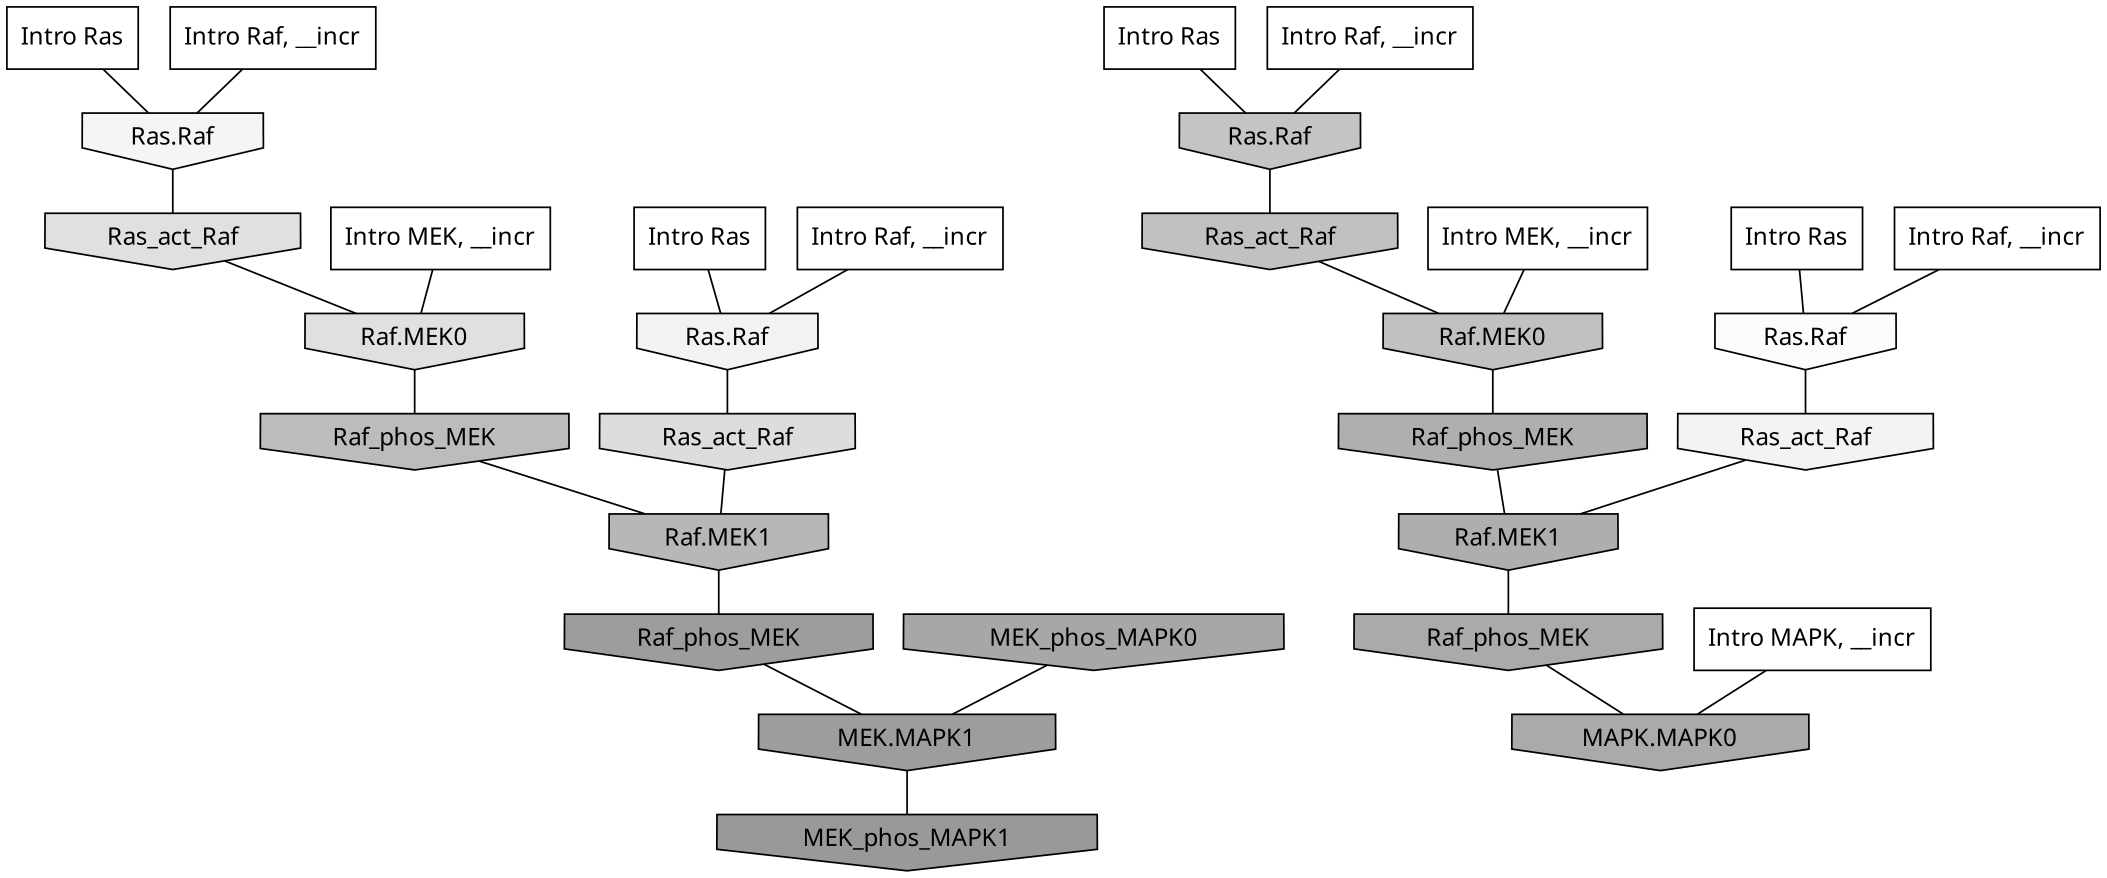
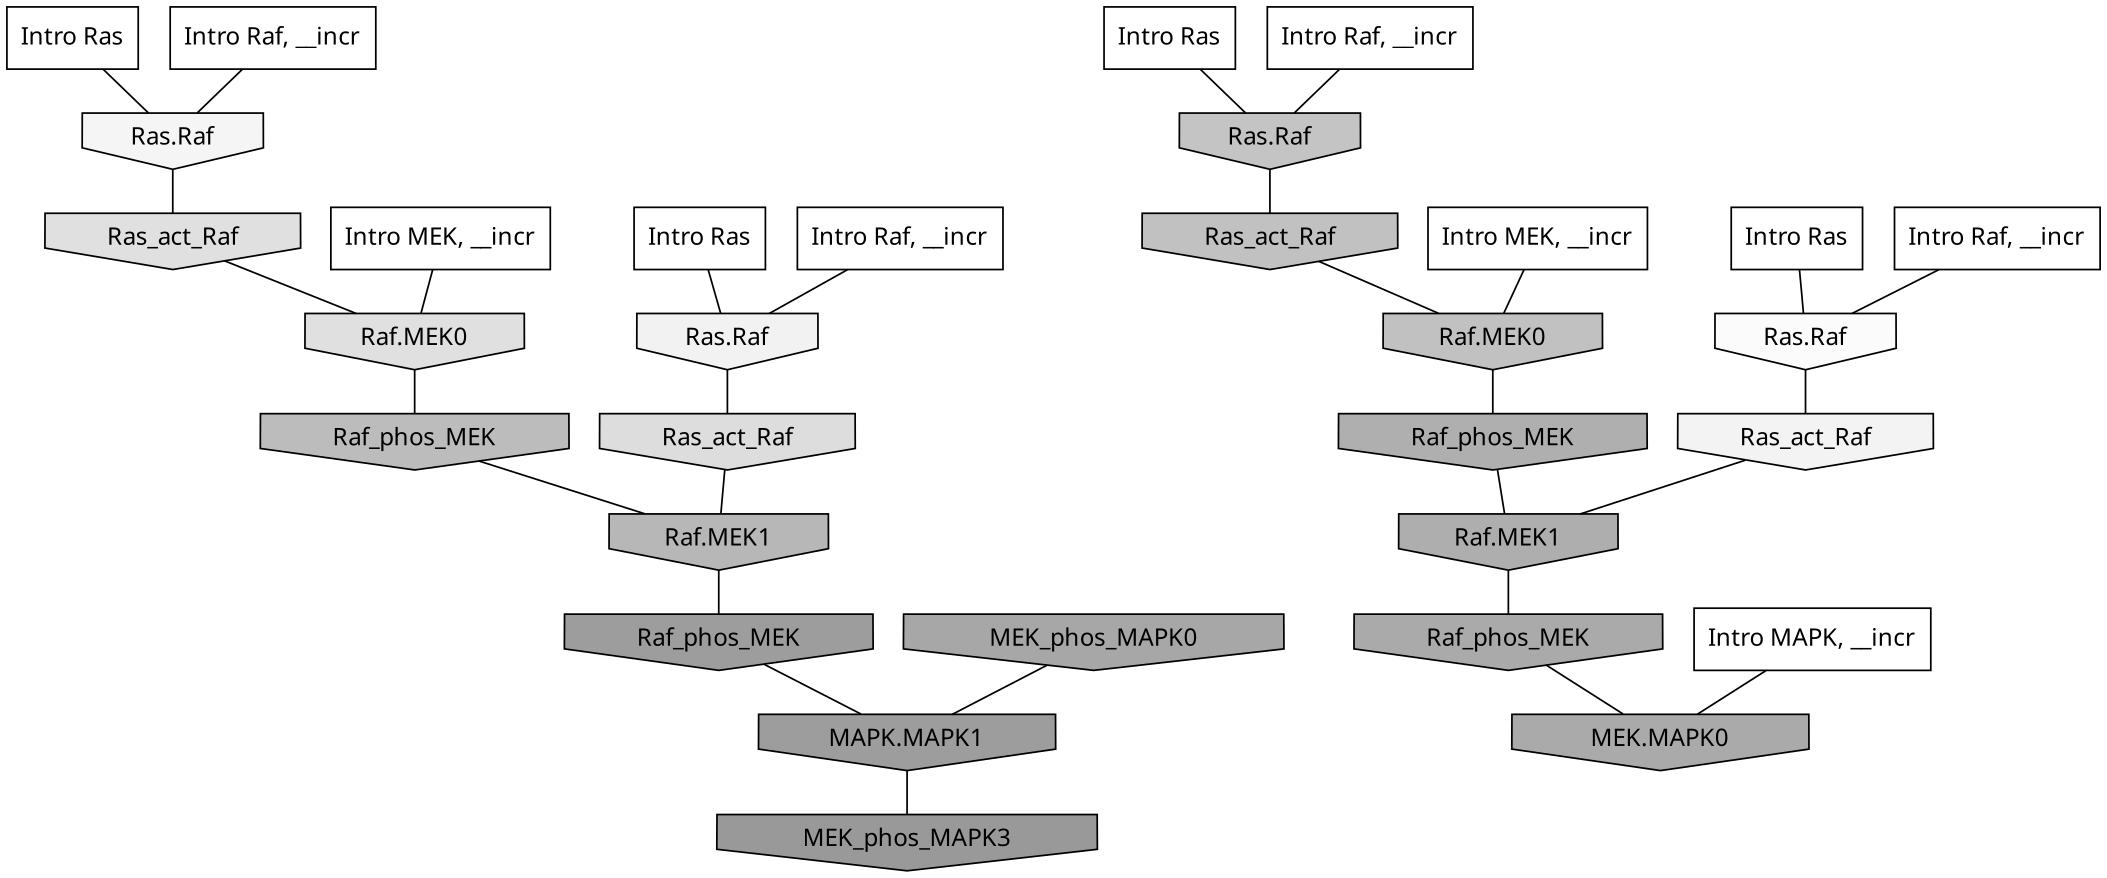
node "MEK.MAPK1": label "MEK.MAPK1" -> "MAPK.MAPK1"
node "MAPK.MAPK0": label "MAPK.MAPK0" -> "MEK.MAPK0"
node "MEK_phos_MAPK1": label "MEK_phos_MAPK1" -> "MEK_phos_MAPK3"
